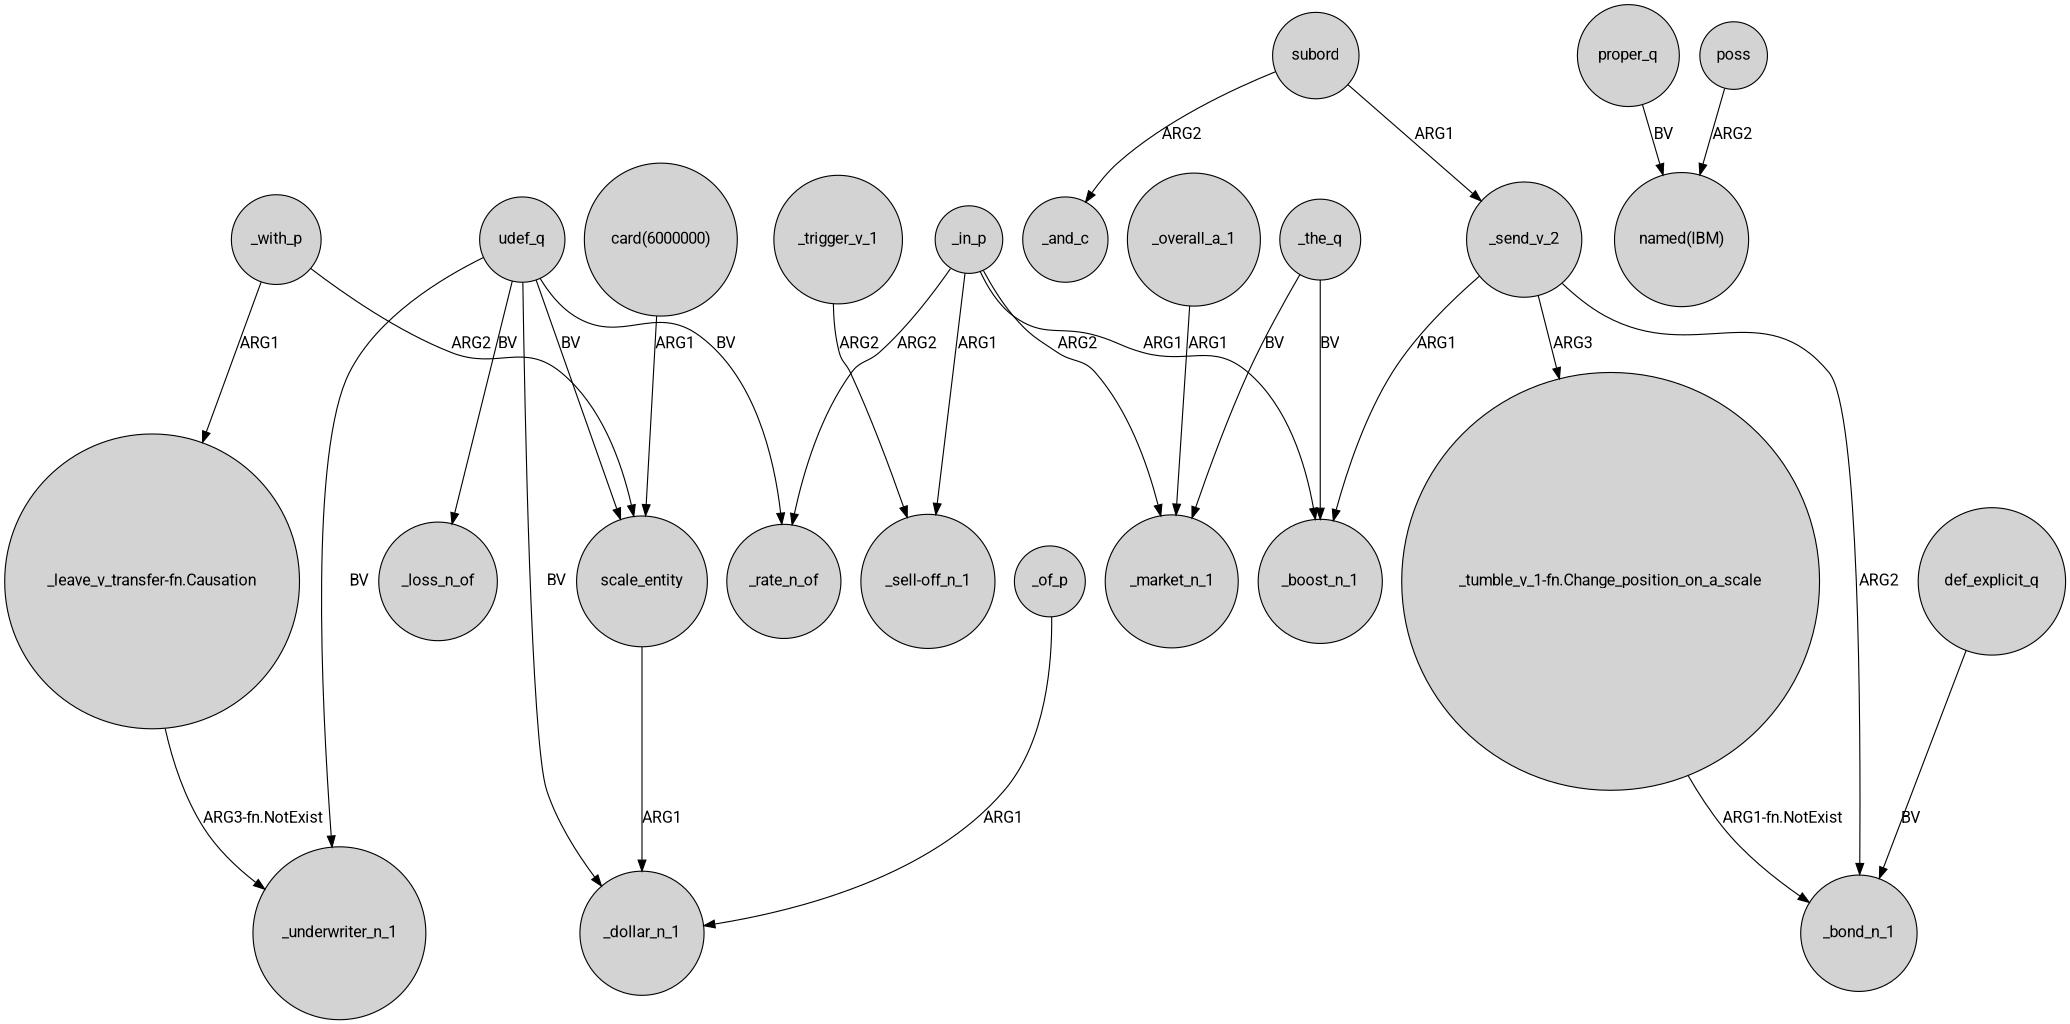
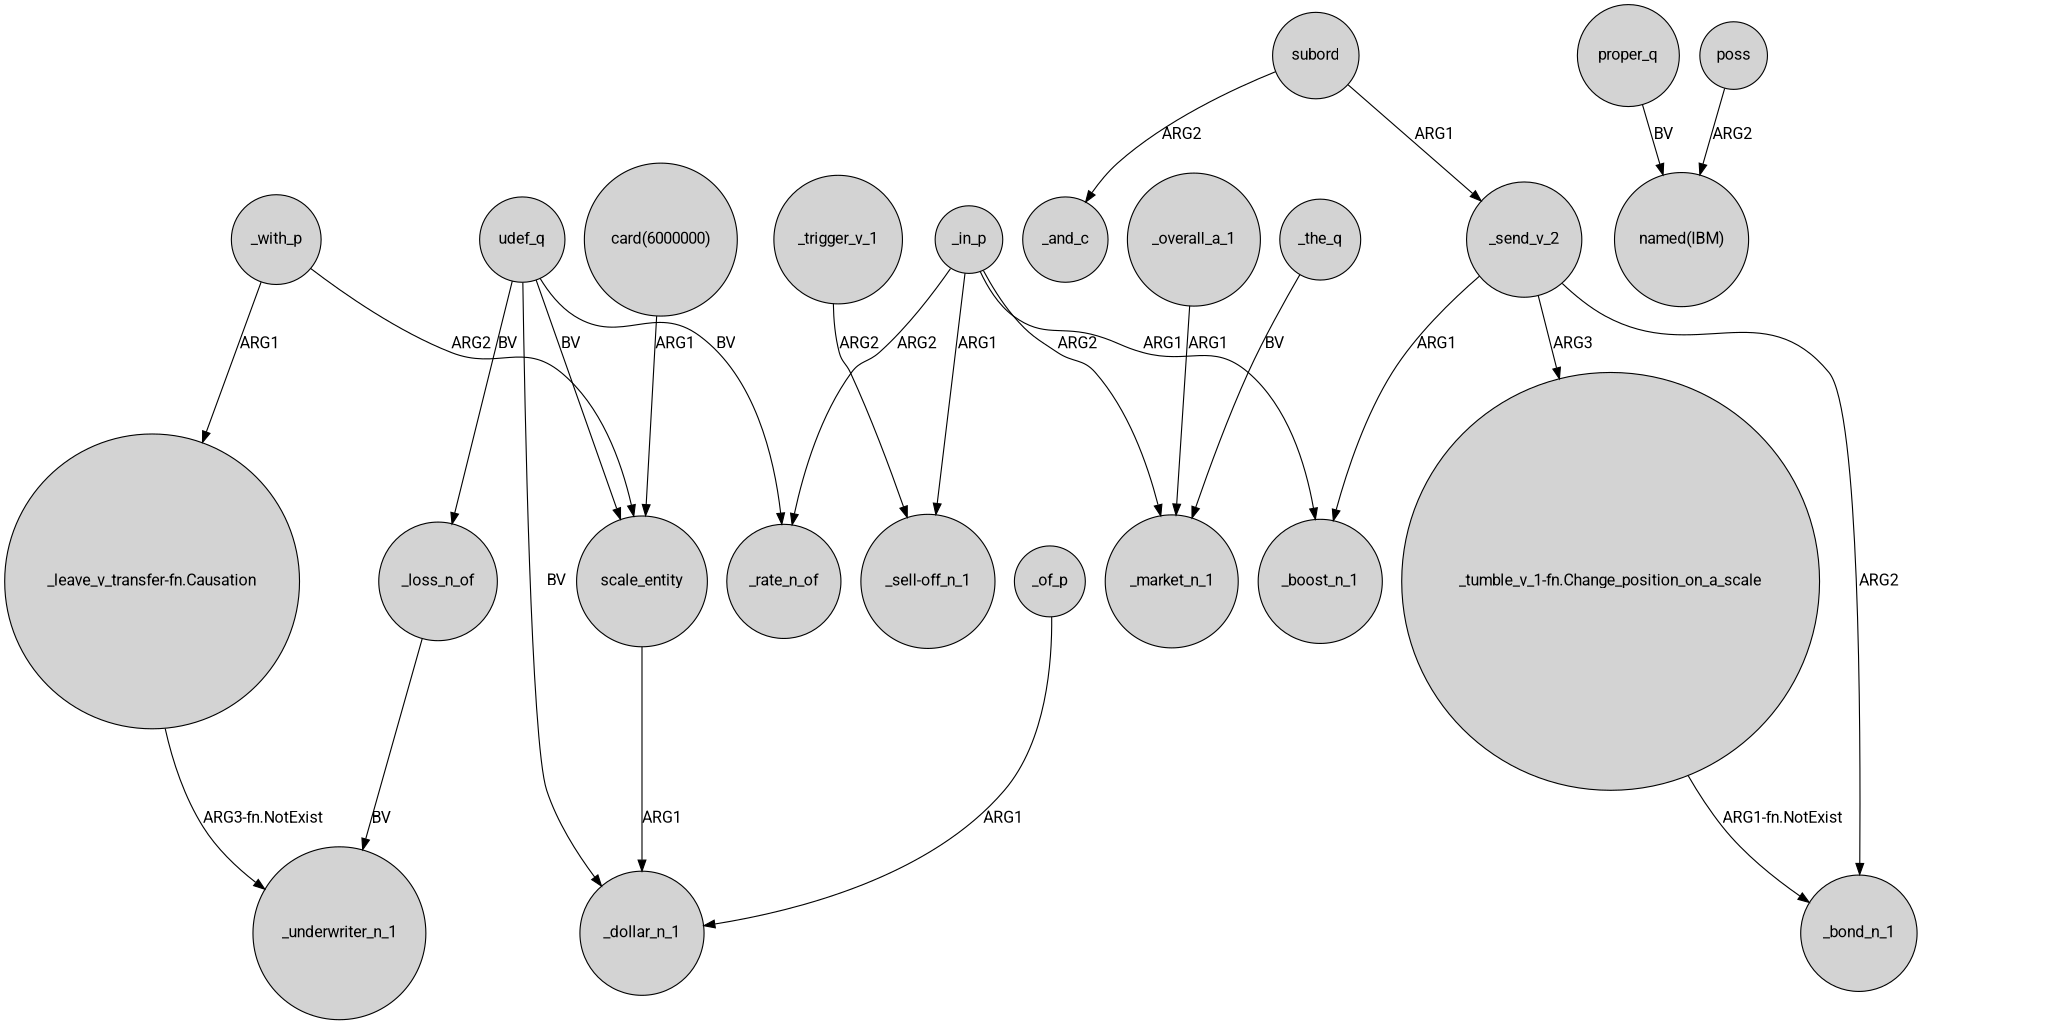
edge "_the_q" -> "_boost_n_1": removed, label "BV"
edge "udef_q" -> "_underwriter_n_1": now "_loss_n_of" -> "_underwriter_n_1"
node "def_explicit_q": removed
